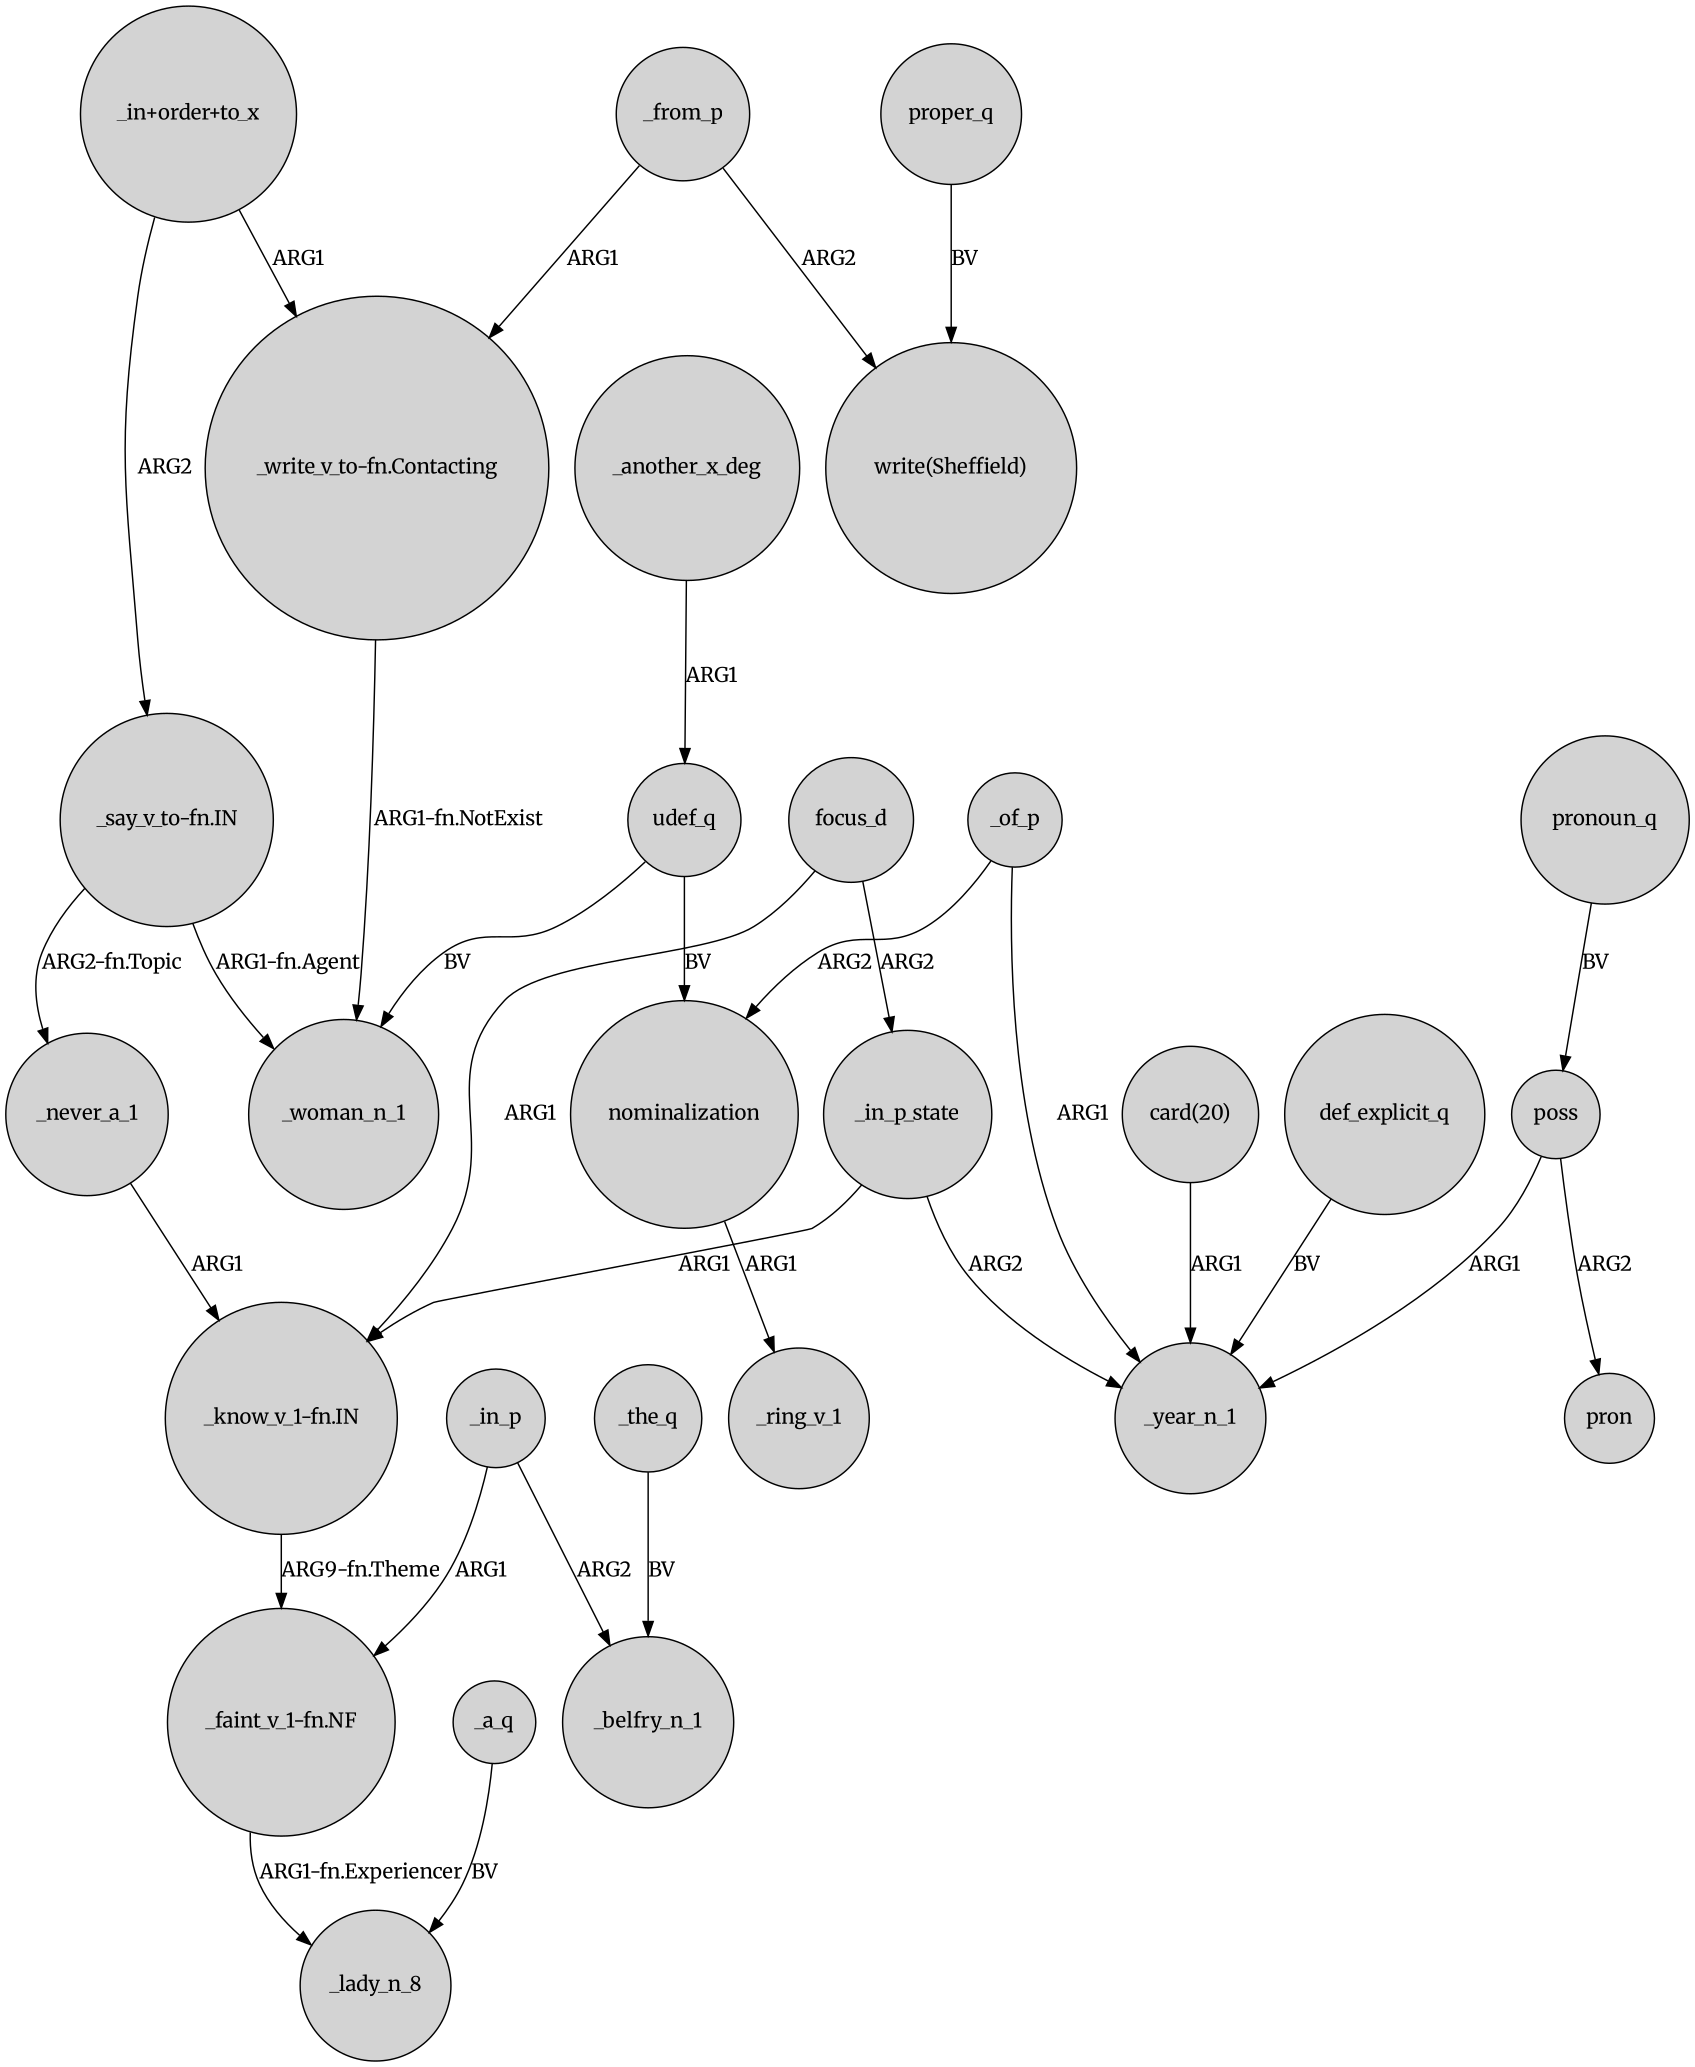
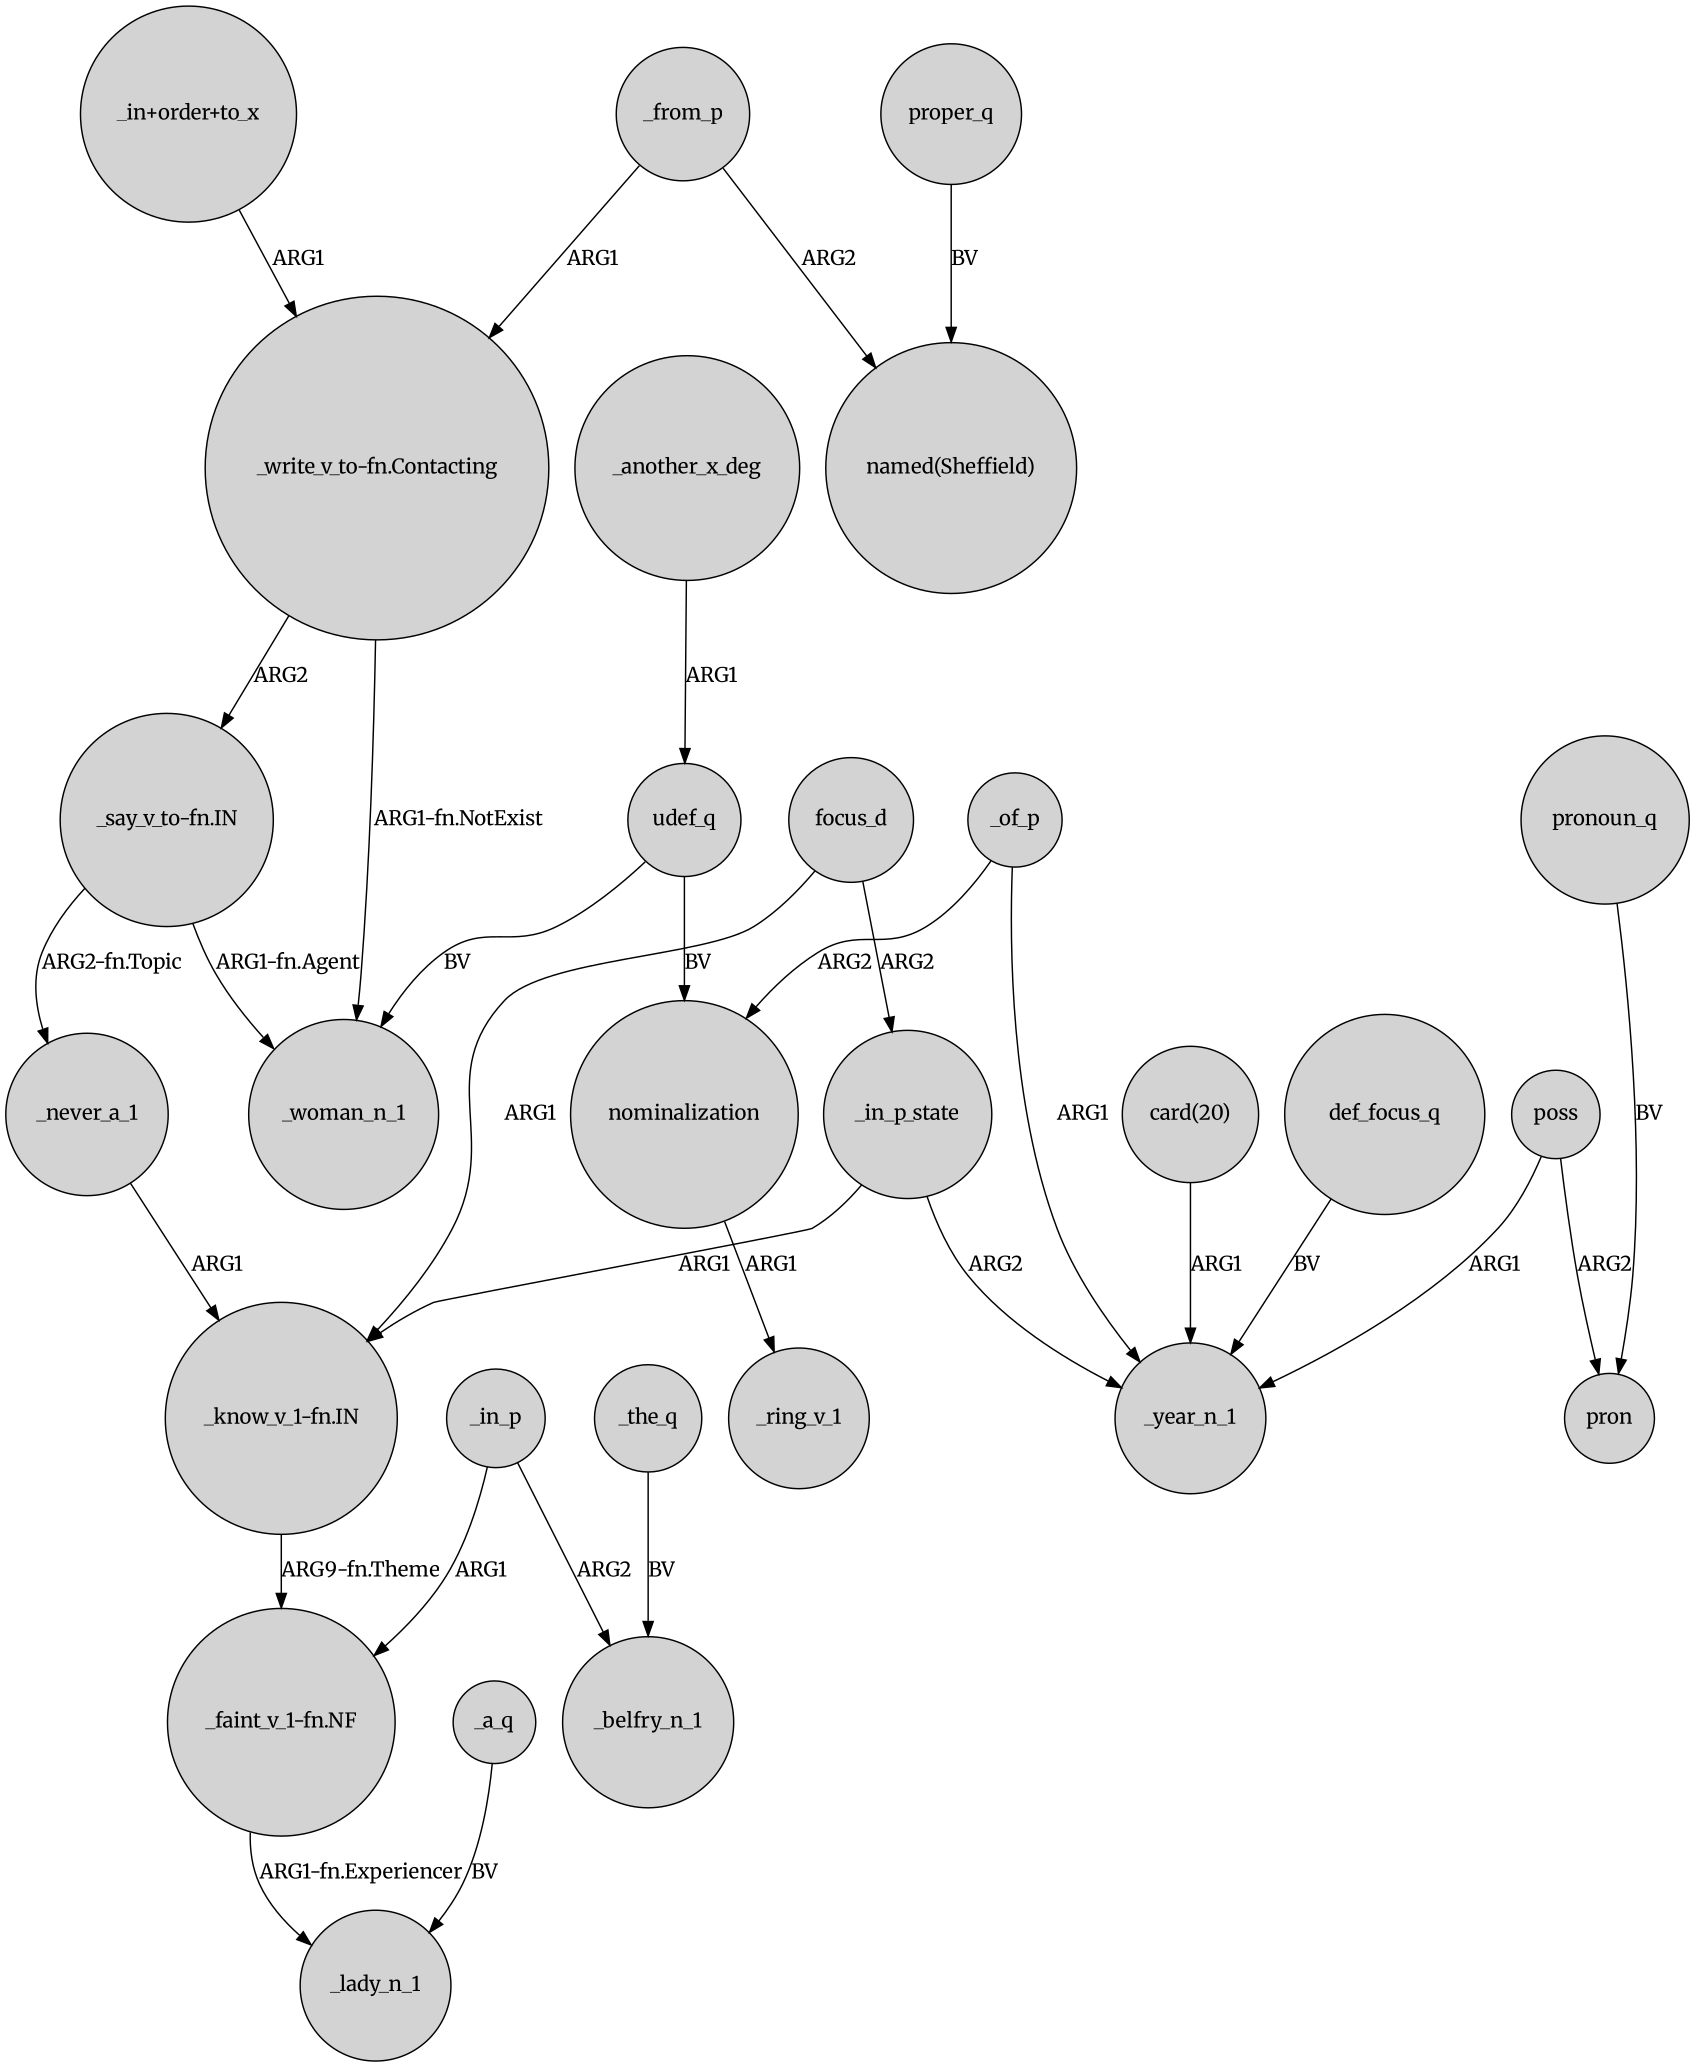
edge "_in+order+to_x" -> "_say_v_to-fn.IN": now "_write_v_to-fn.Contacting" -> "_say_v_to-fn.IN"
node "write(Sheffield)": label "write(Sheffield)" -> "named(Sheffield)"
edge "pronoun_q" -> "poss": now "pronoun_q" -> "pron"
node "def_explicit_q": label "def_explicit_q" -> "def_focus_q"
node "_lady_n_8": label "_lady_n_8" -> "_lady_n_1"
